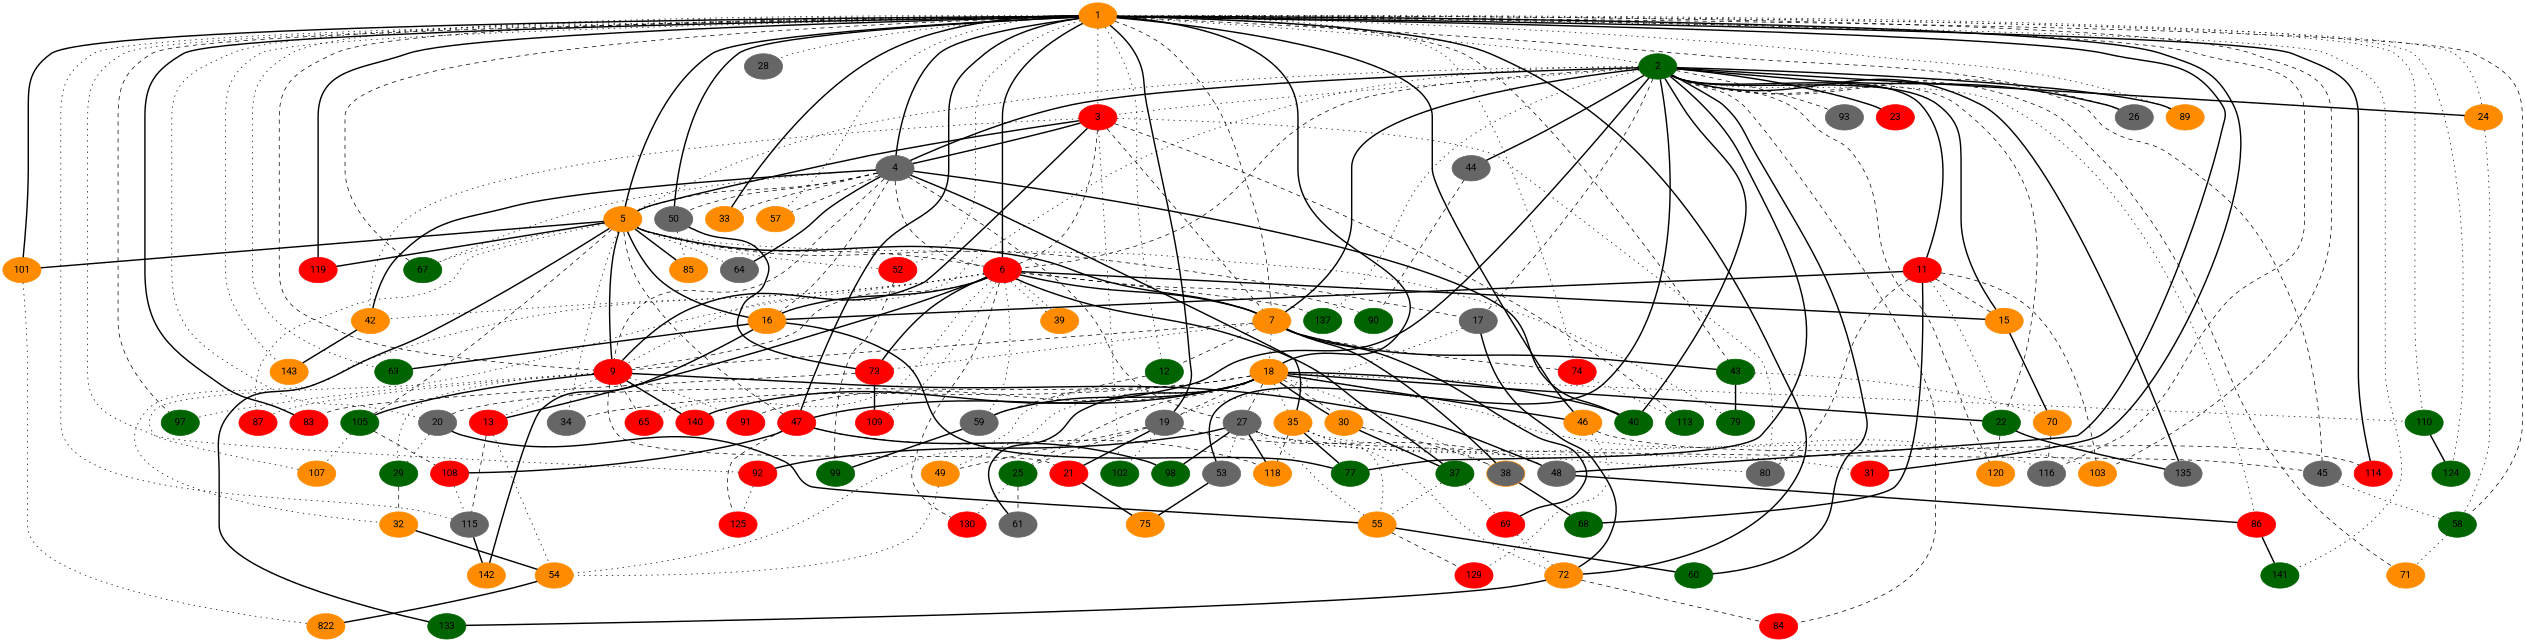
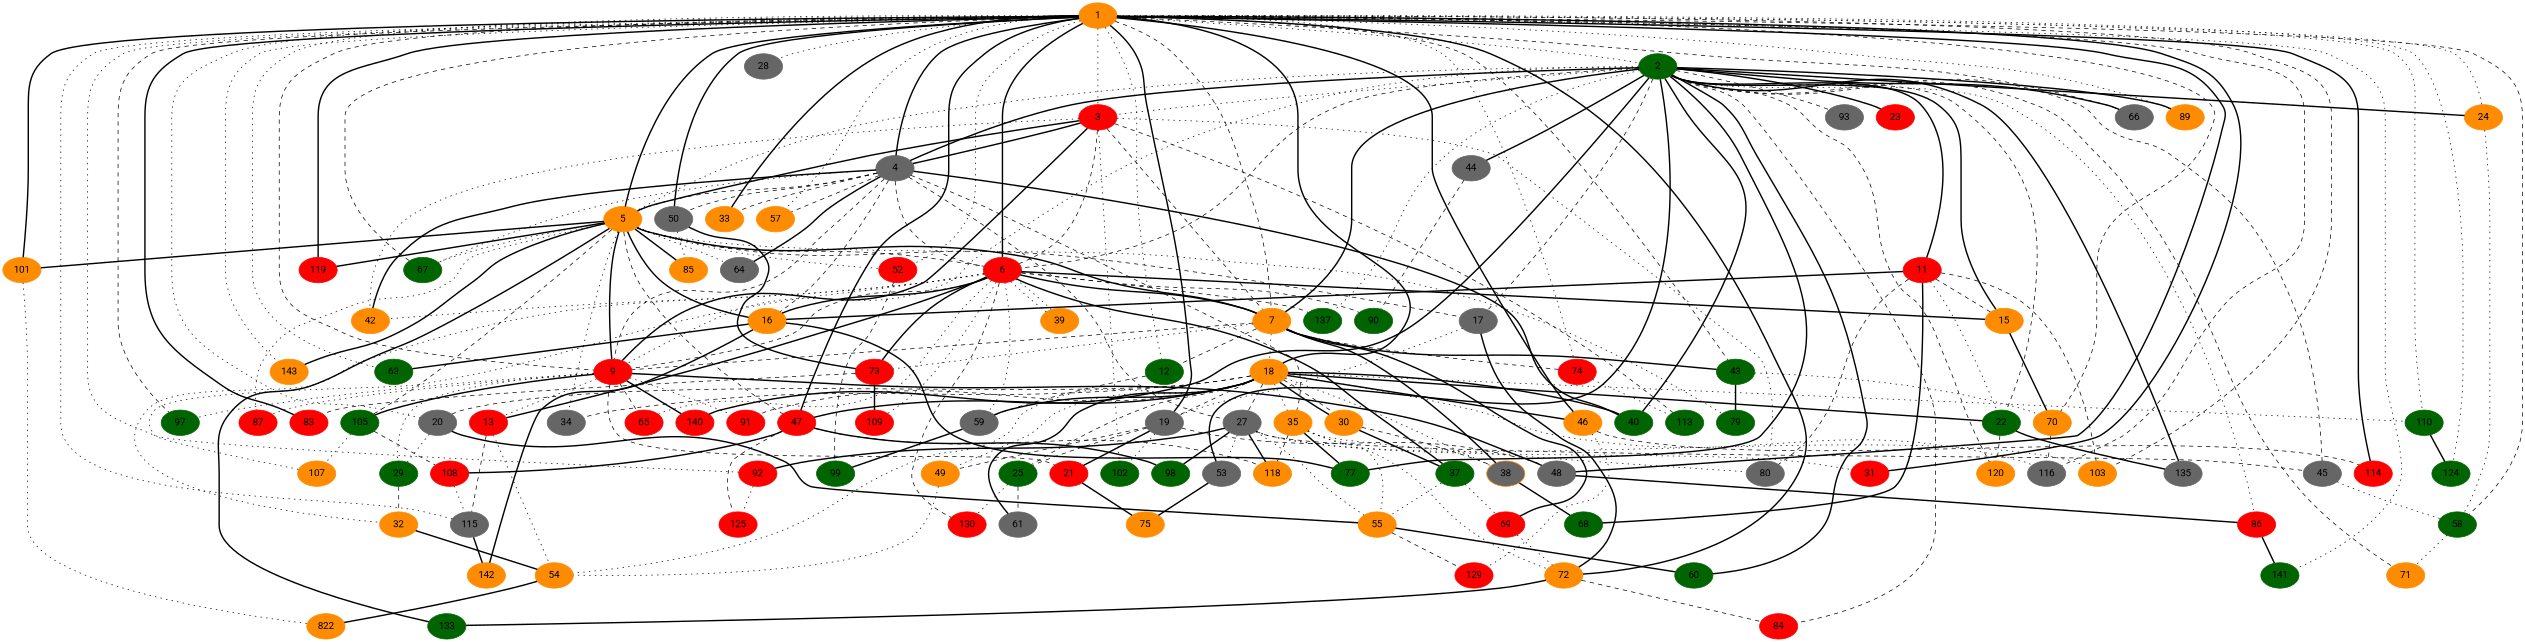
edge "1" -- "70": added
node "26": label "26" -> "66"
edge "4" -- "35": style bold -> dashed
edge "42" -- "143": now "5" -- "143"
